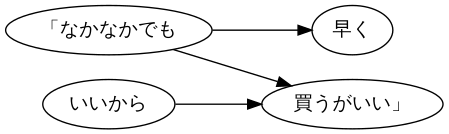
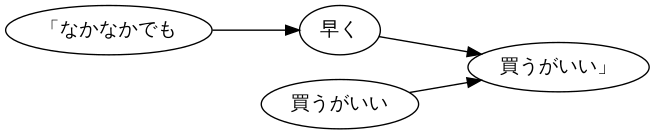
edge "「なかなかでも" -> "買うがいい」": now "早く" -> "買うがいい」"
node "いいから": label "いいから" -> "買うがいい"
